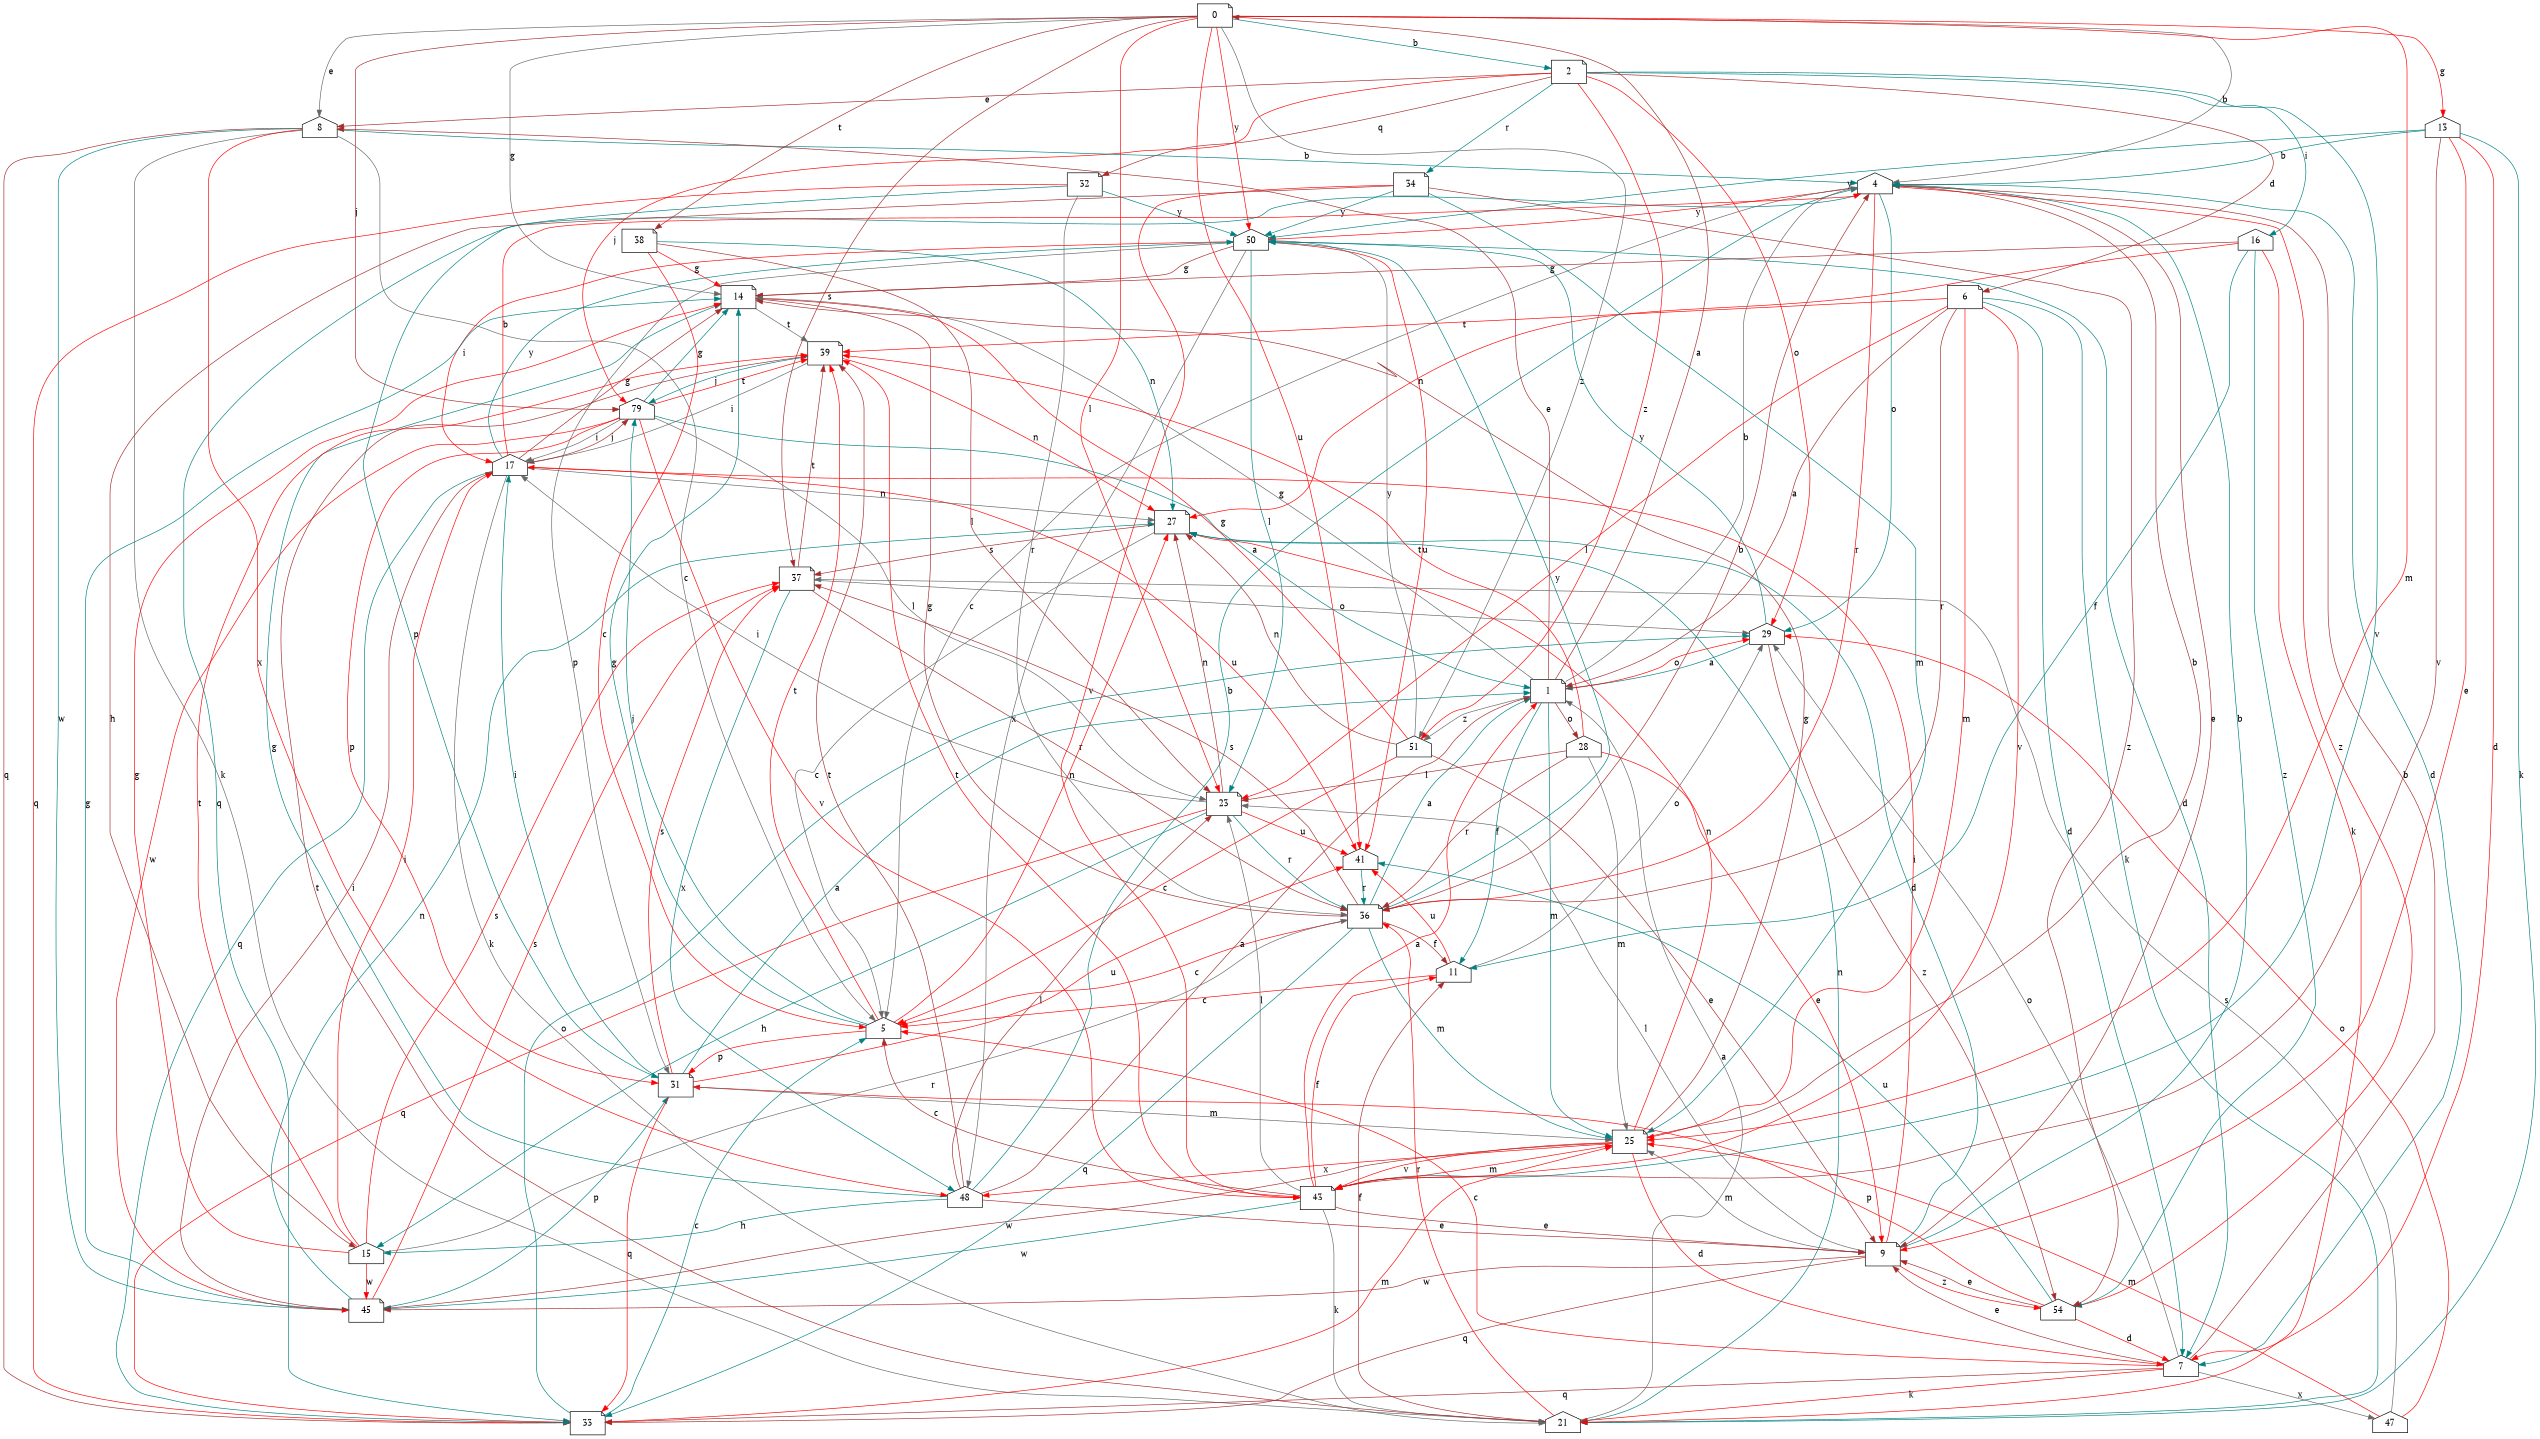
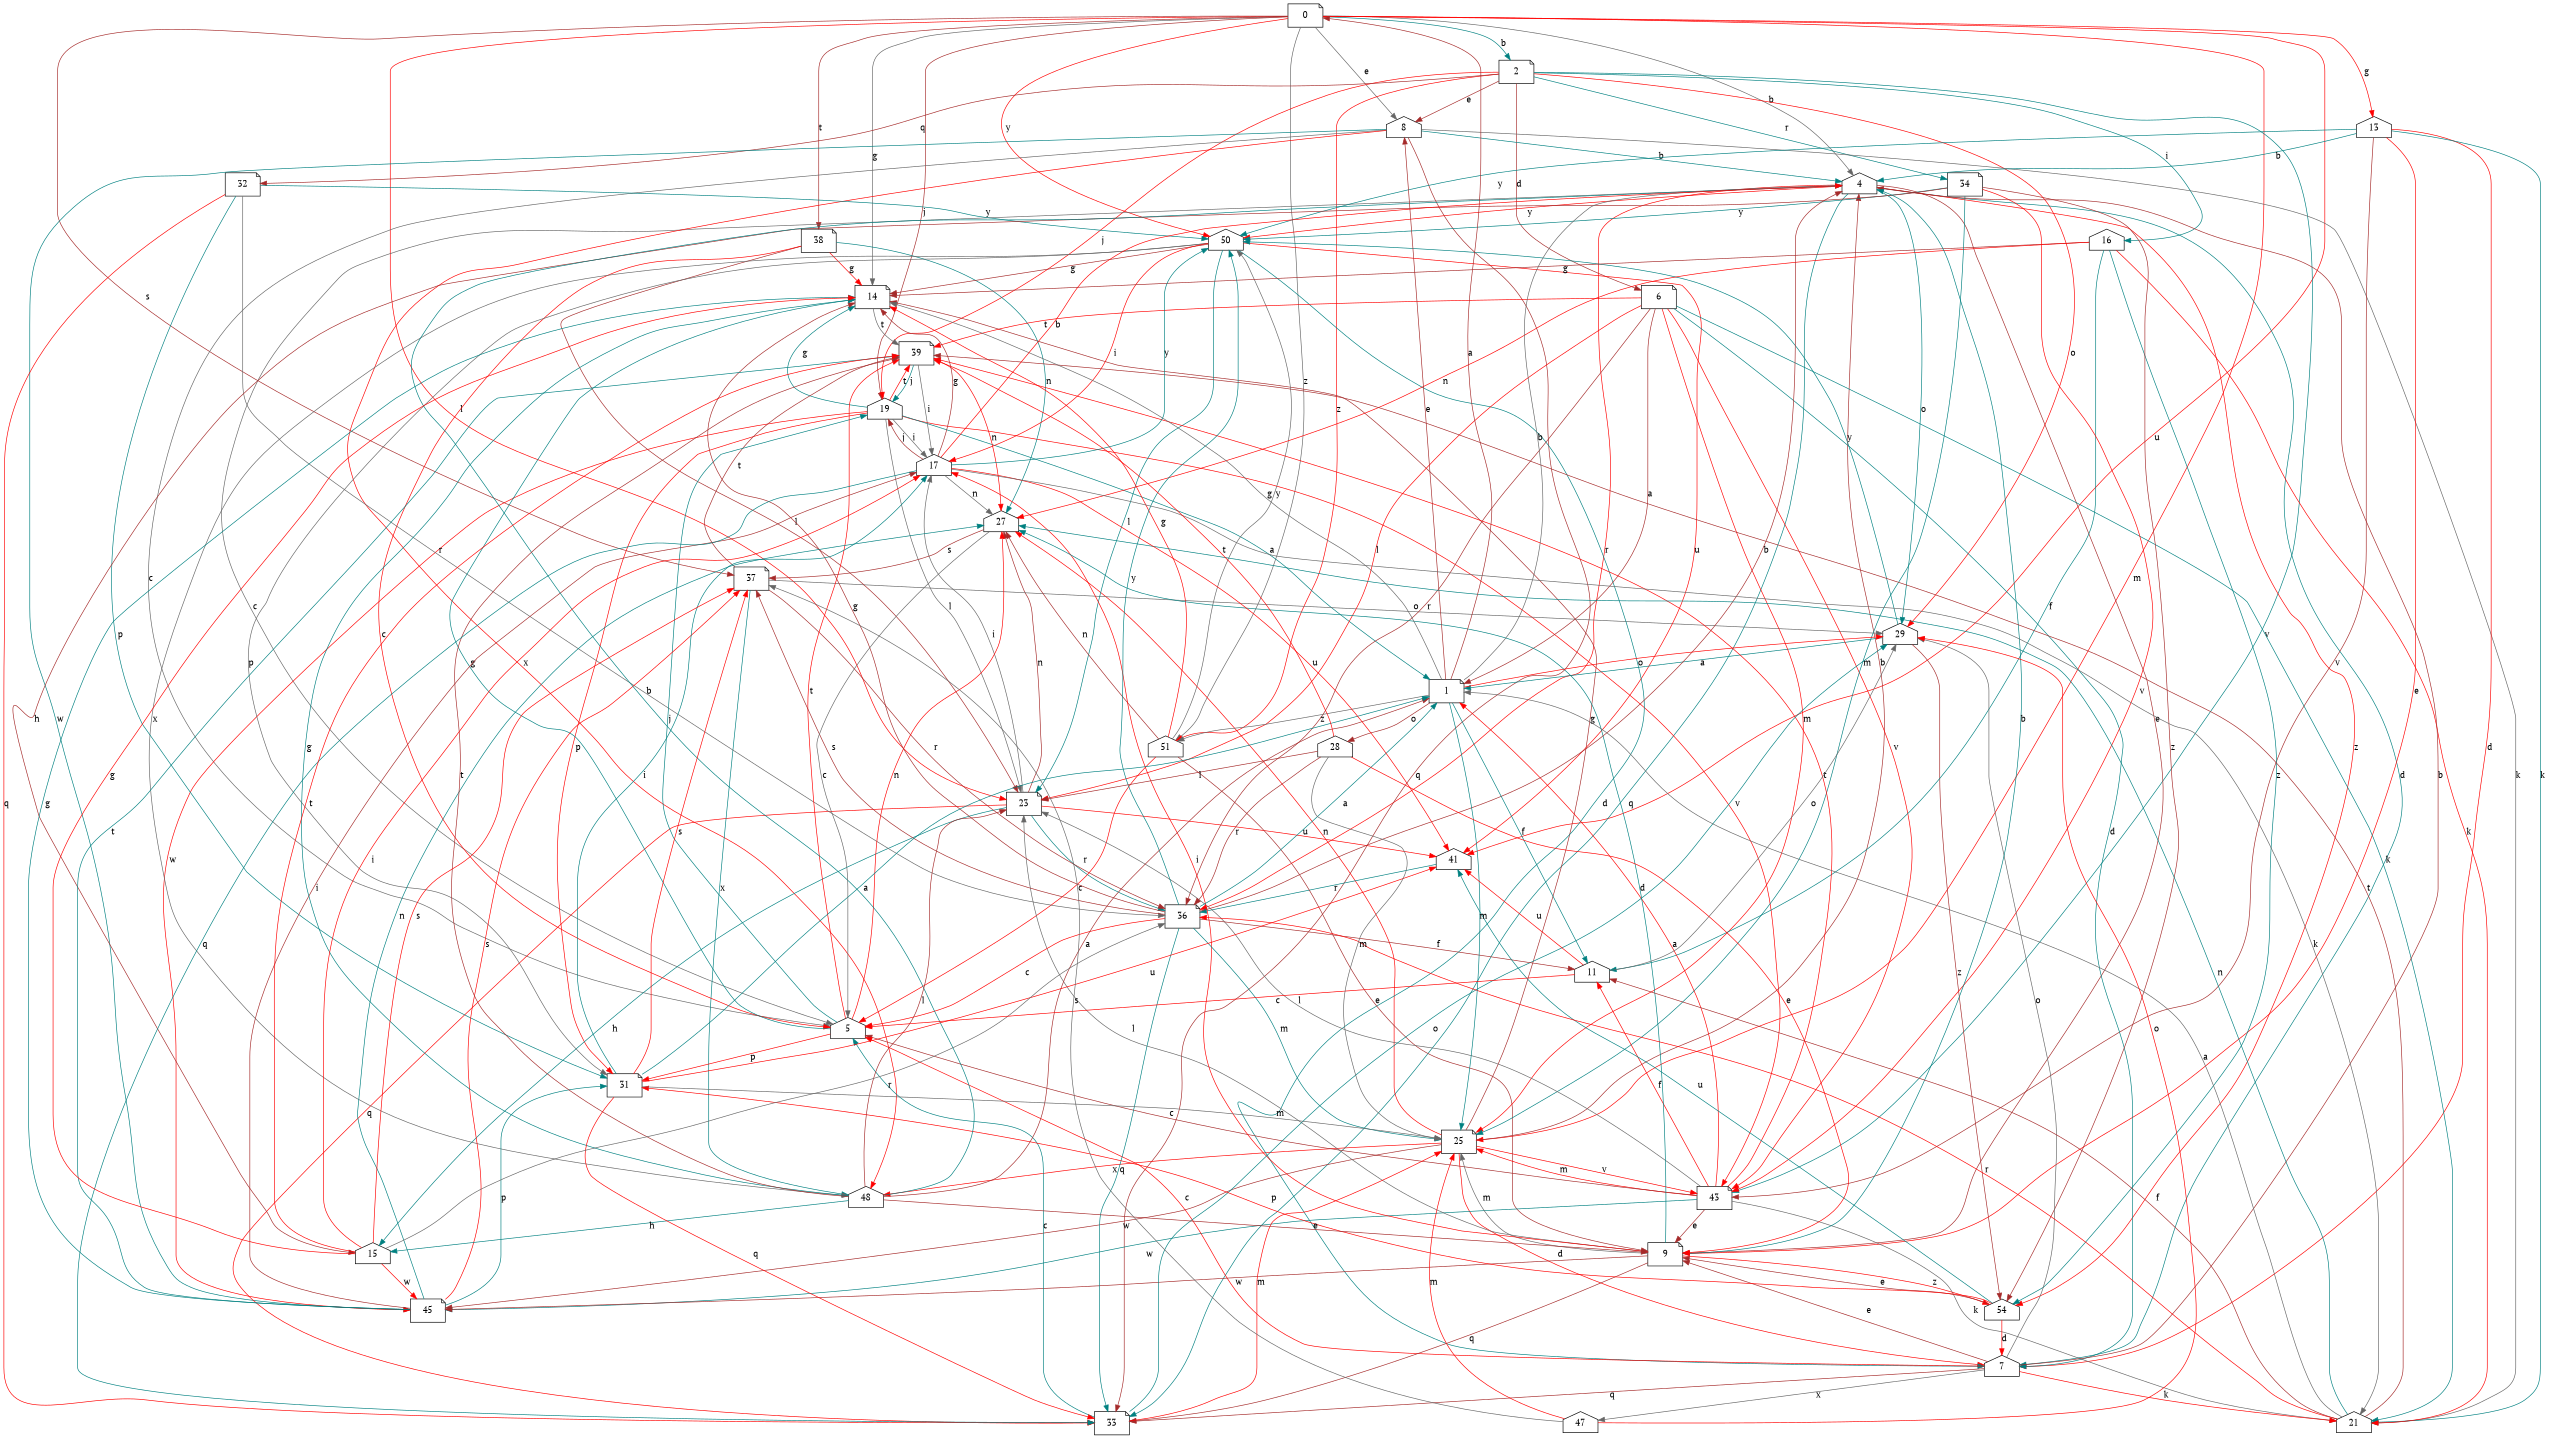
node "79": label "79" -> "19"
node "27": shape note -> house
edge "45" -> "39": added, label "t"
